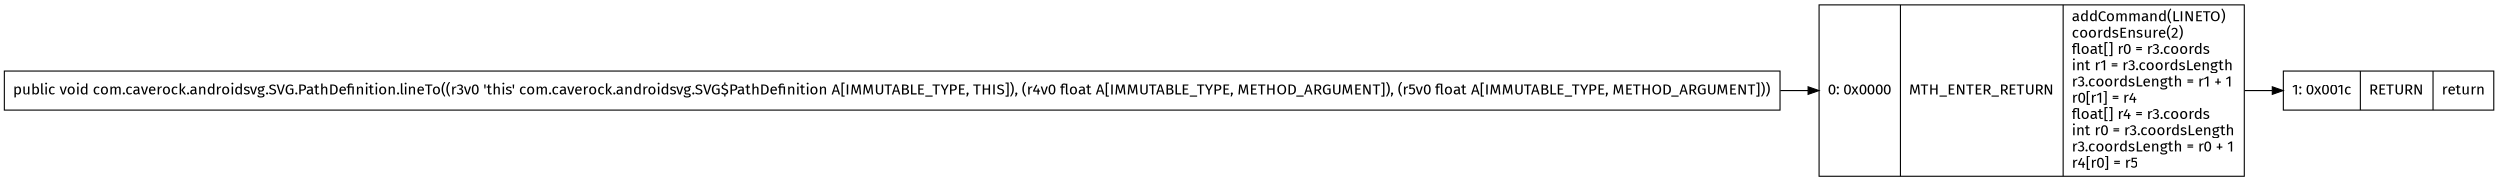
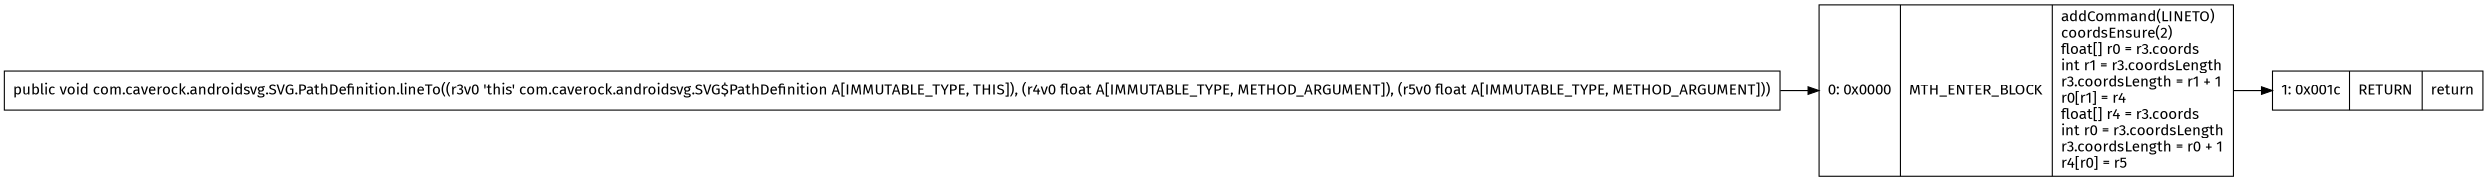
node "0: 0x0000": text "MTH_ENTER_RETURN" -> "MTH_ENTER_BLOCK"
